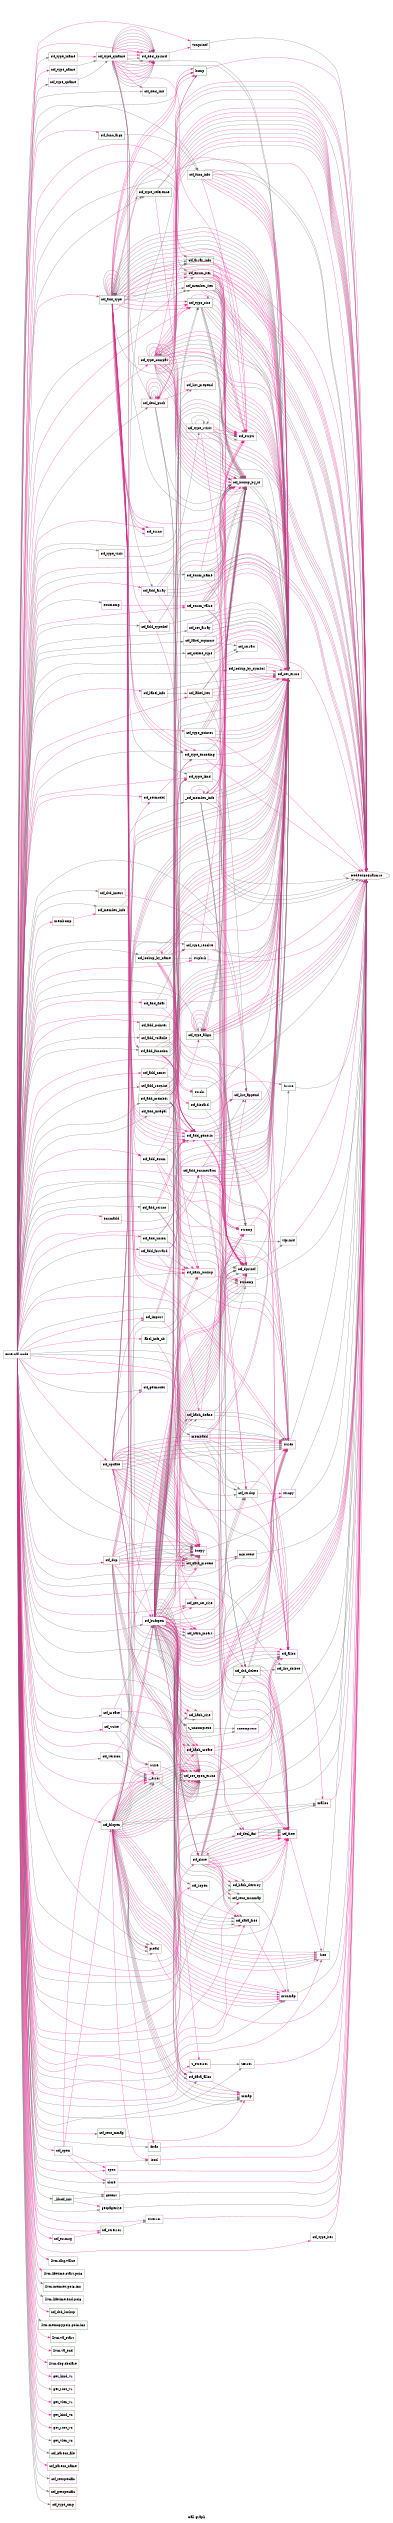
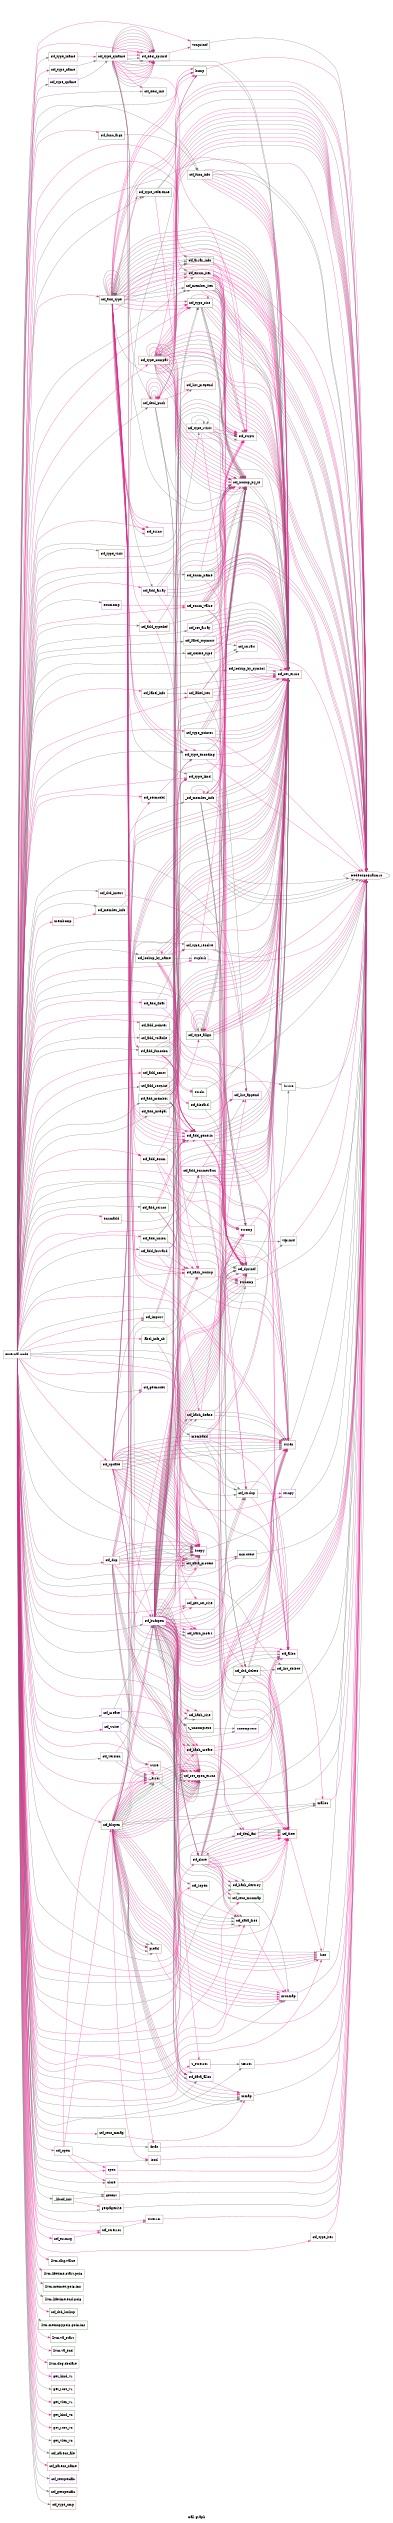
edge "ctf_func_info" -> "ctf_strptr": now "ctf_enum_value" -> "ctf_strptr"
edge "ctf_set_open_errno" -> "Node0x8052a2610": now "mmap" -> "Node0x8052a2610"
